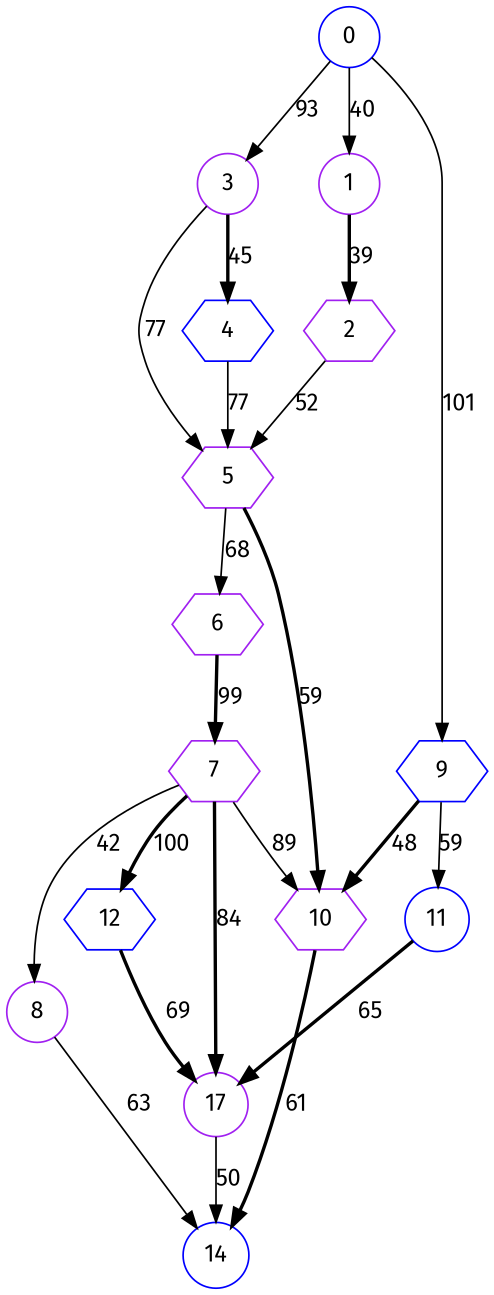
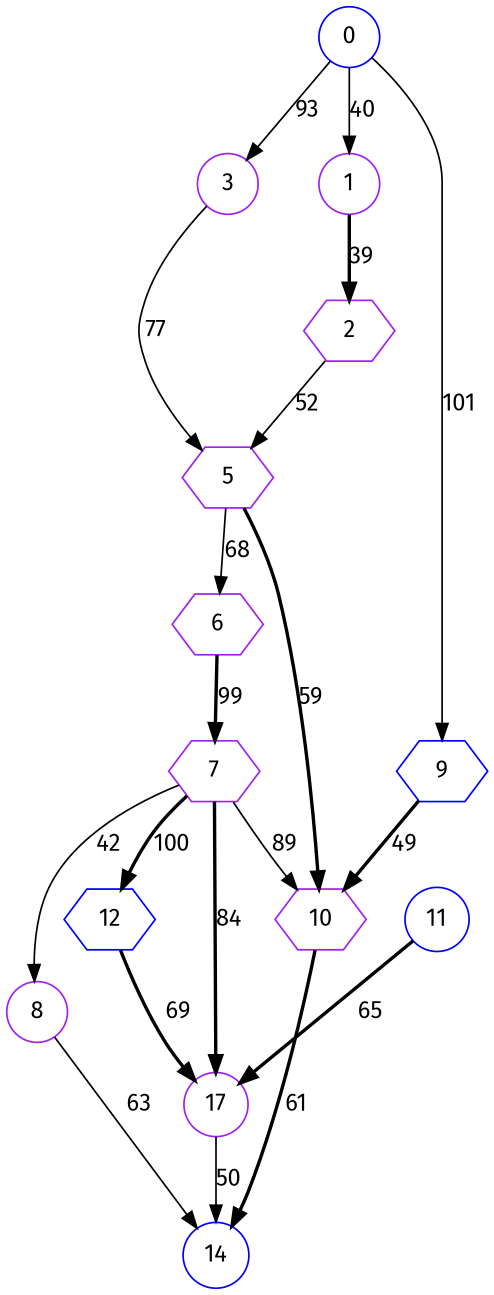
node "4": removed
edge "9" -> "11": removed, label "59"
edge "9" -> "10": label "48" -> "49"
